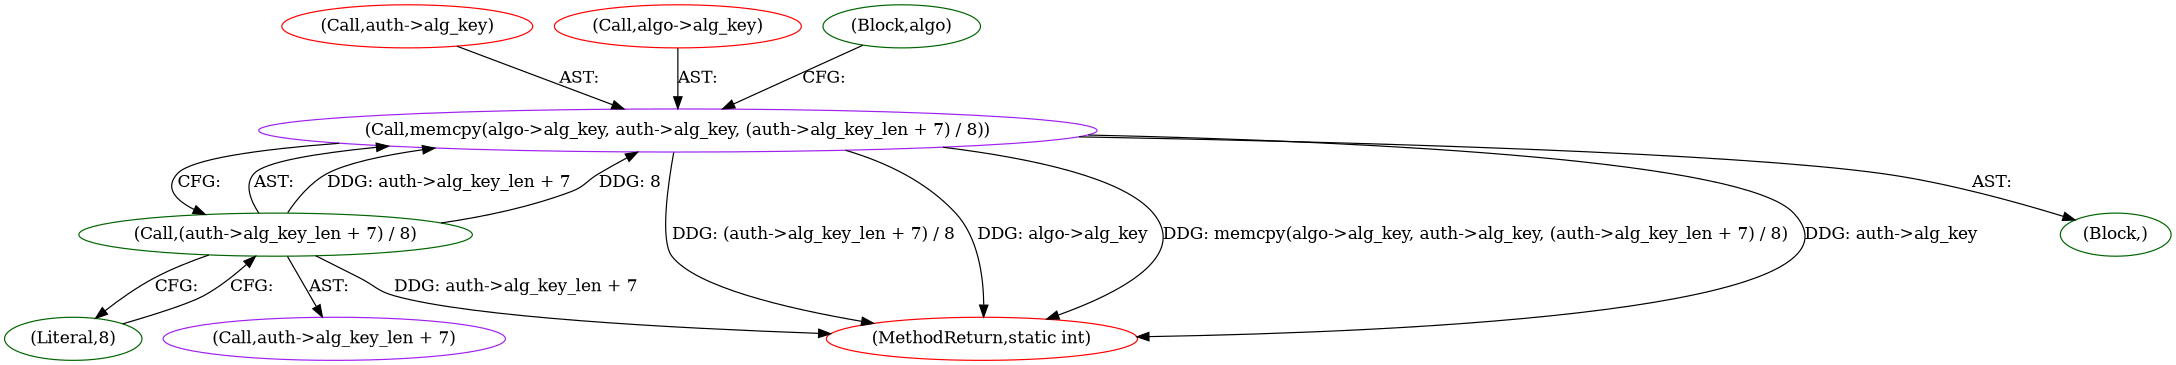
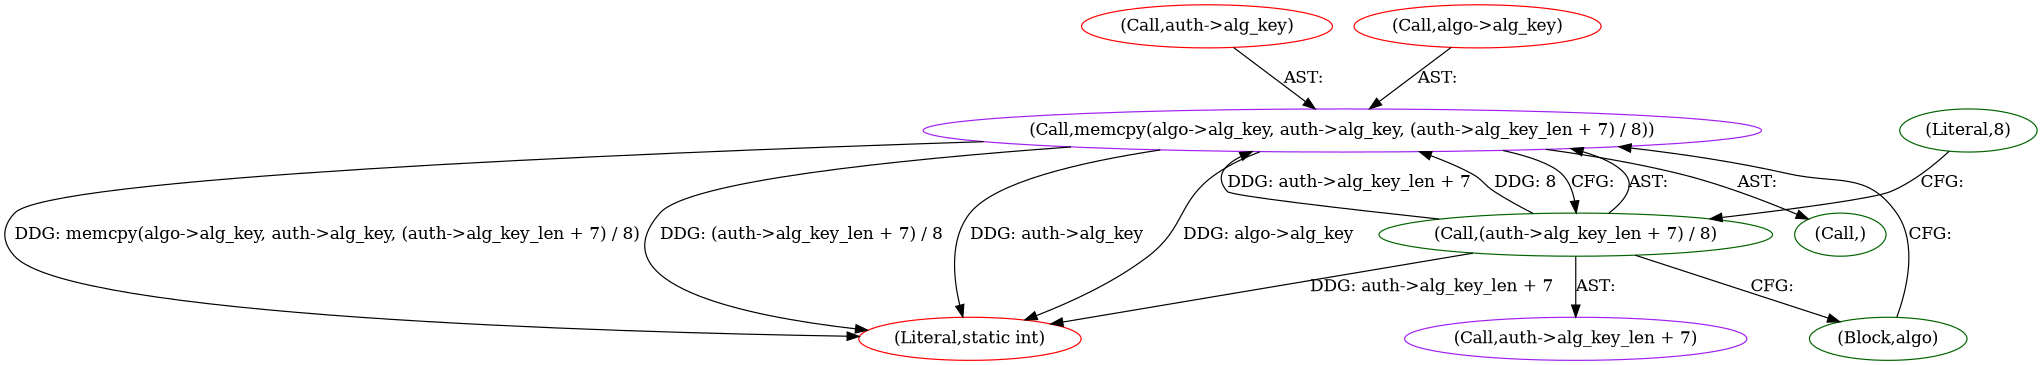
node "(Block,)": label "(Block,)" -> "(Call,)"
edge "(Call,(auth->alg_key_len + 7) / 8)" -> "(Literal,8)": now "(Call,(auth->alg_key_len + 7) / 8)" -> "(Block,algo)"
node "(MethodReturn,static int)": label "(MethodReturn,static int)" -> "(Literal,static int)"
